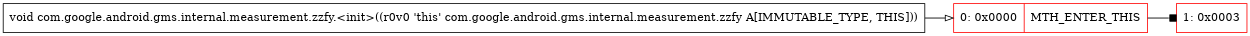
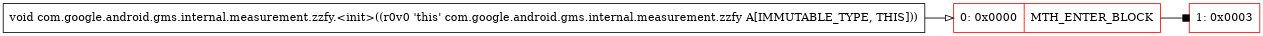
node "0: 0x0000": text "MTH_ENTER_THIS" -> "MTH_ENTER_BLOCK"
